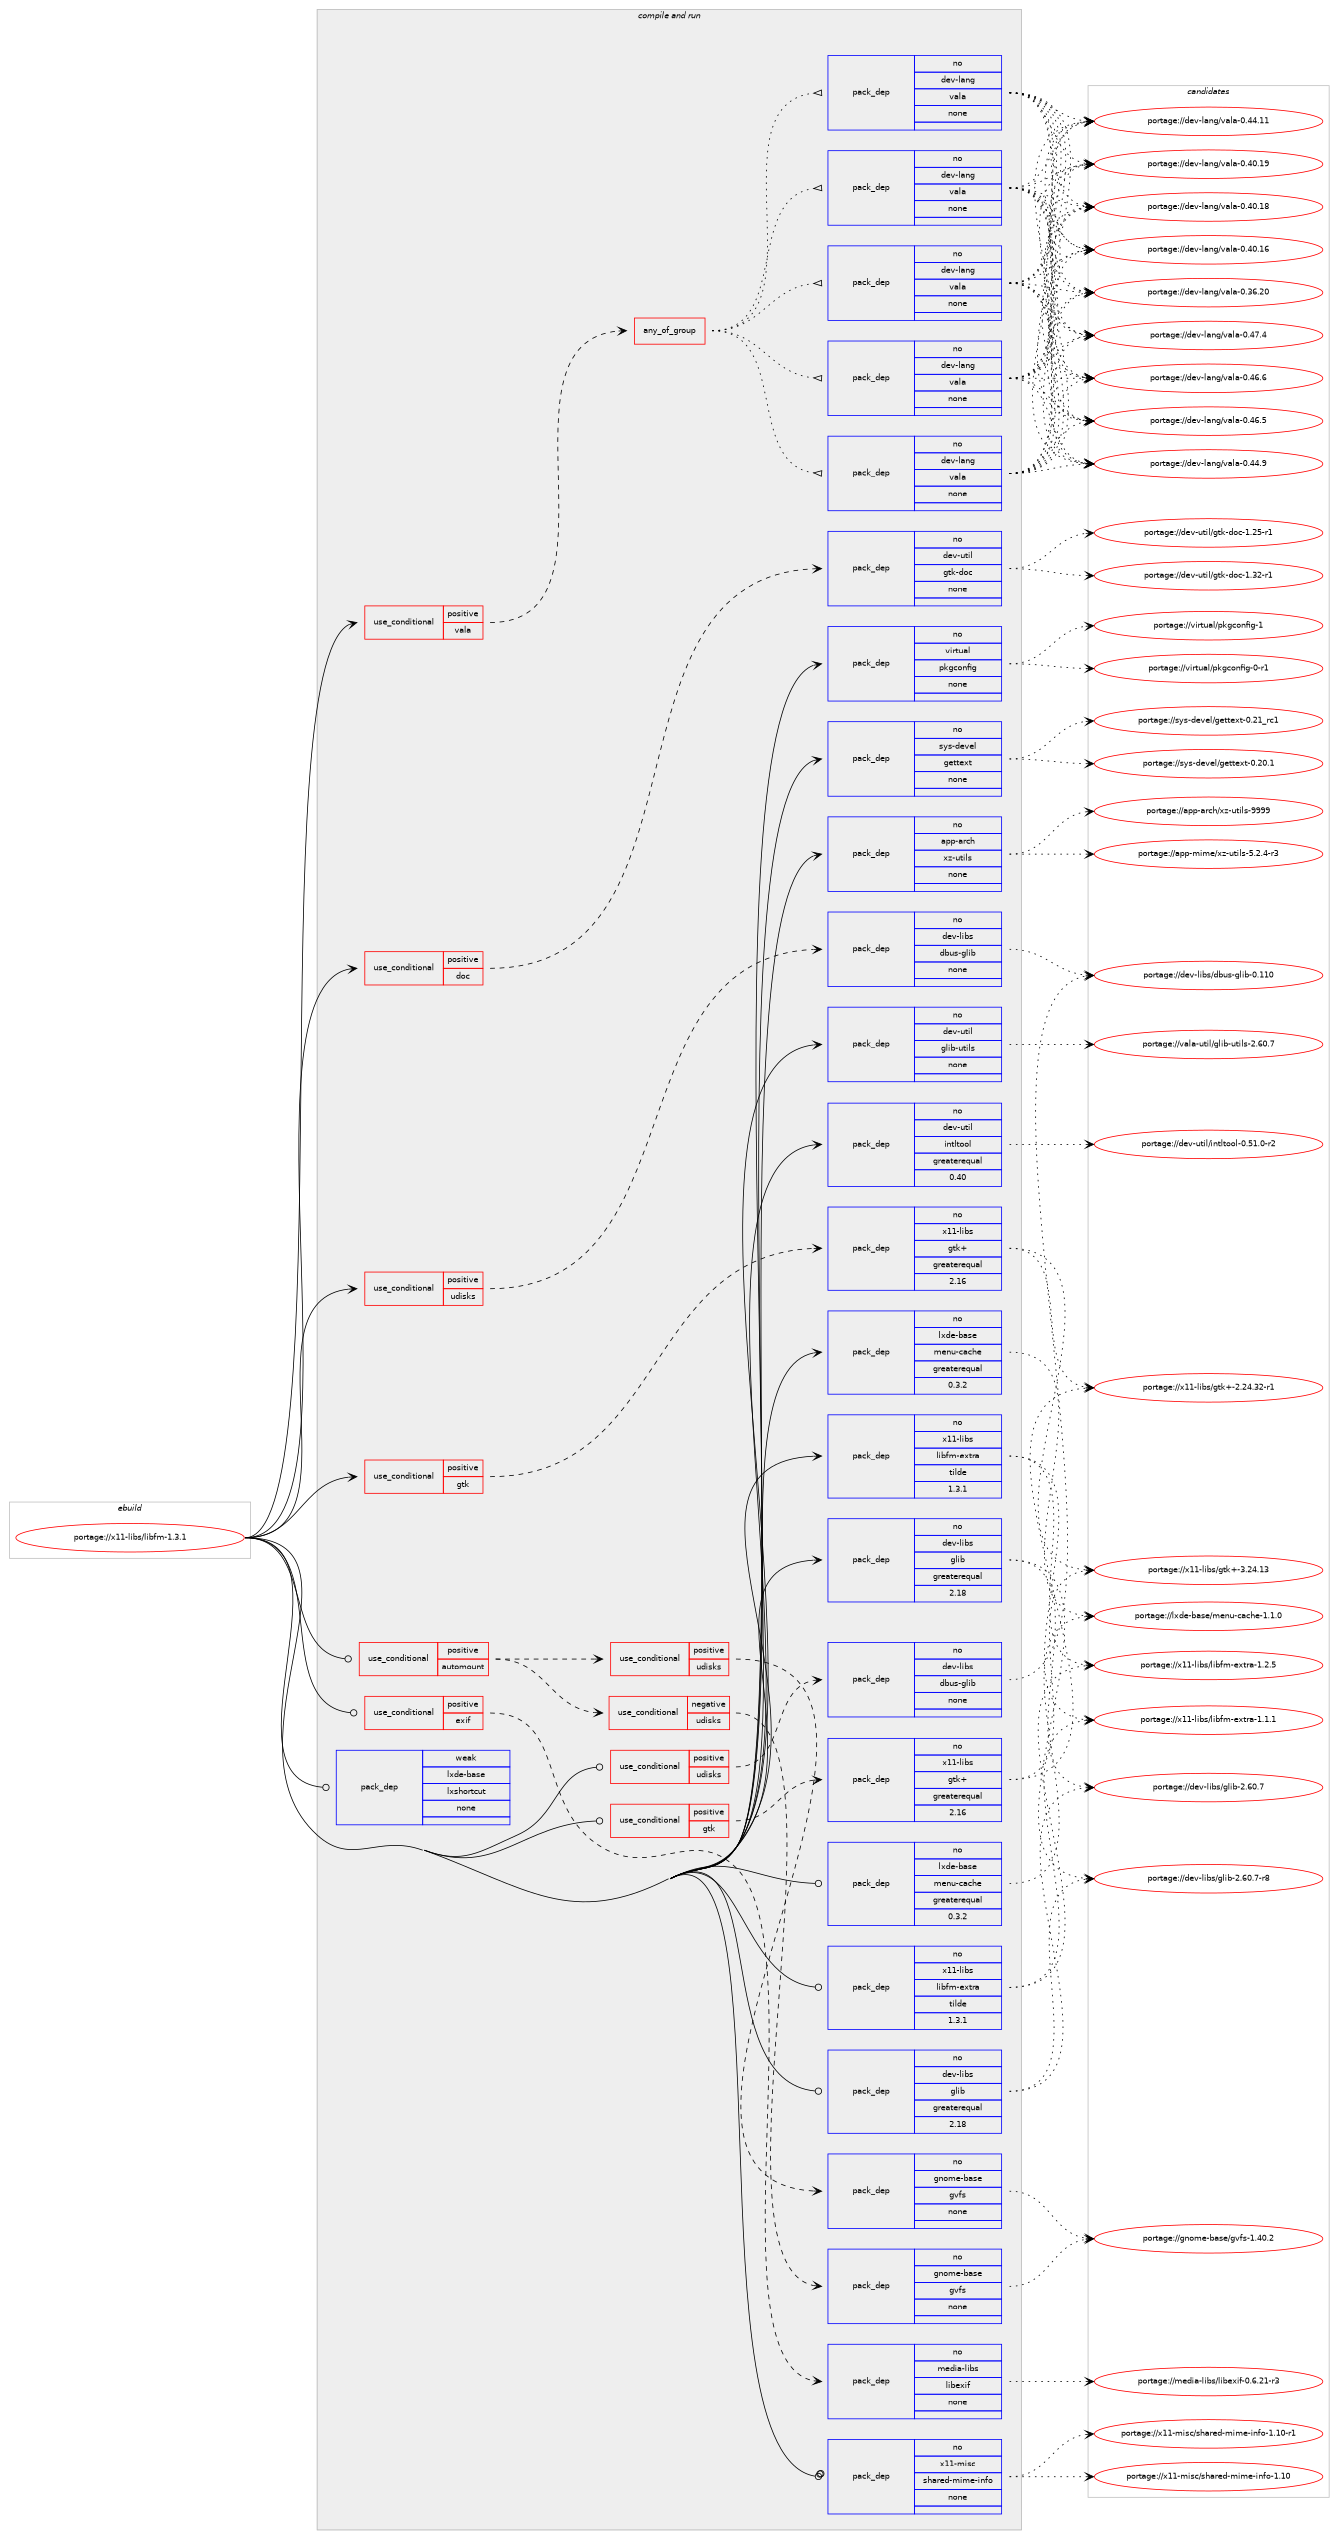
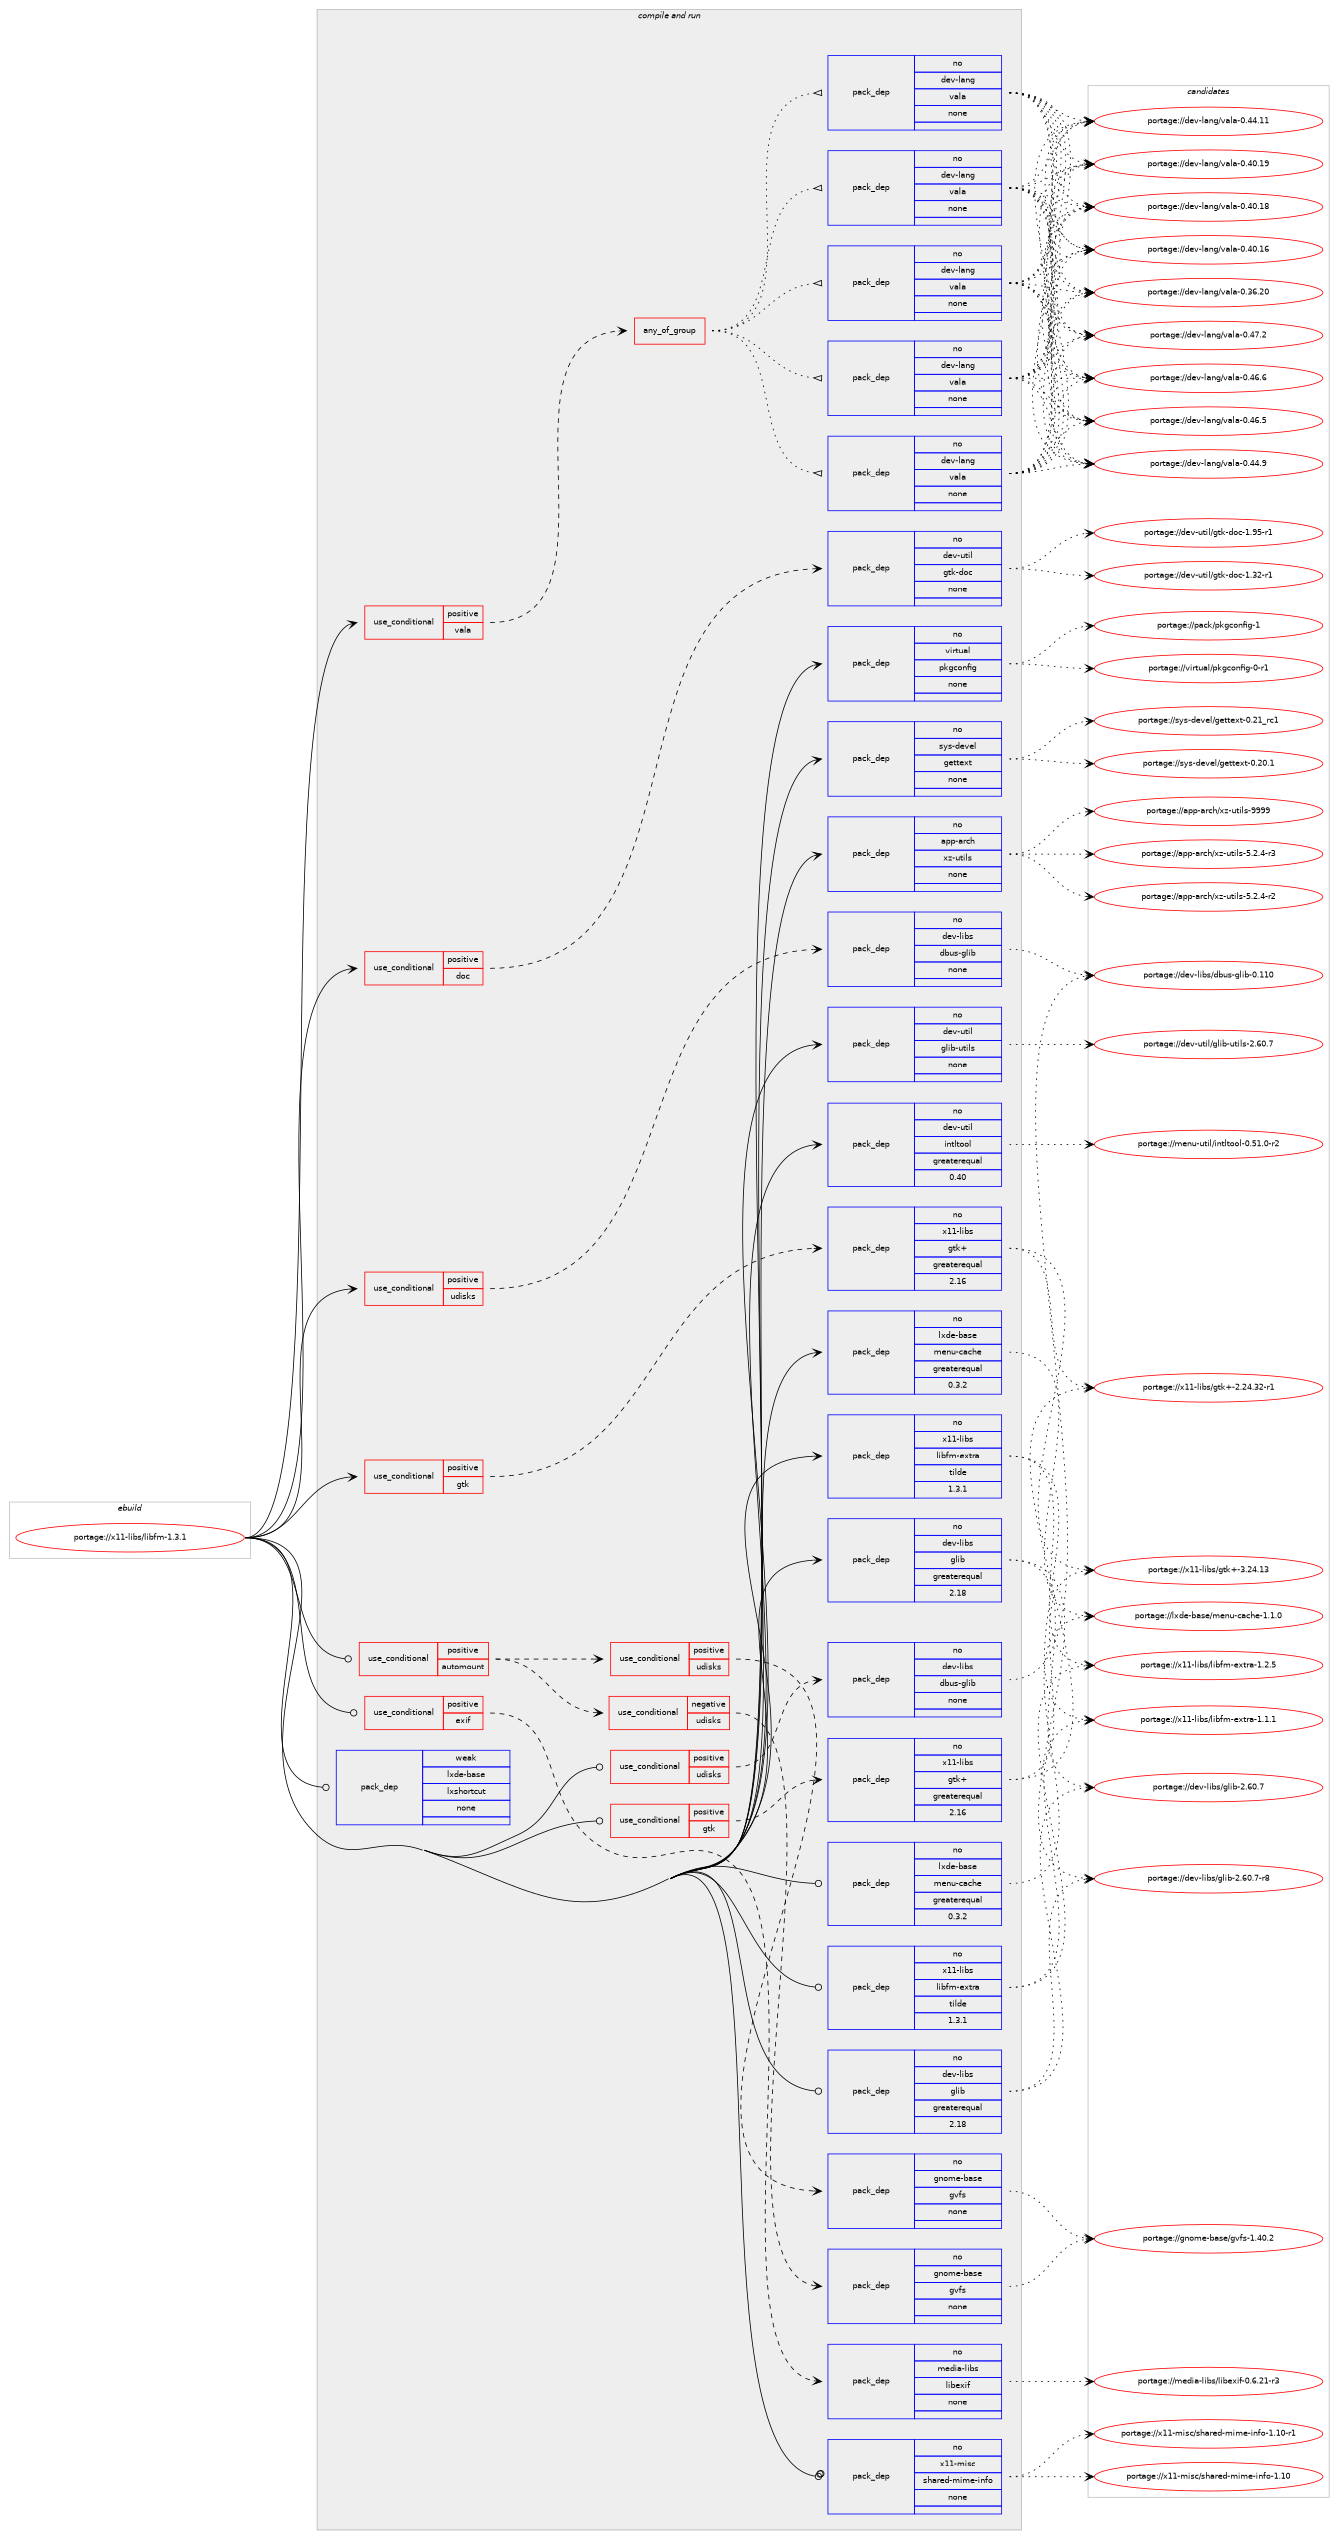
node "portage://dev-lang/vala-0.47.4": label "portage://dev-lang/vala-0.47.4" -> "portage://dev-lang/vala-0.47.2"
node "portage://dev-util/gtk-doc-1.25-r1": label "portage://dev-util/gtk-doc-1.25-r1" -> "portage://dev-util/gtk-doc-1.95-r1"
node "portage://virtual/pkgconfig-1": label "portage://virtual/pkgconfig-1" -> "portage://pack/pkgconfig-1"
node "portage://app-mime/xz-utils-5.2.4-r3": label "portage://app-mime/xz-utils-5.2.4-r3" -> "portage://app-arch/xz-utils-5.2.4-r3"
node "portage://app-arch/xz-utils-5.2.4-r2": added
node "portage://vala-util/glib-utils-2.60.7": label "portage://vala-util/glib-utils-2.60.7" -> "portage://dev-util/glib-utils-2.60.7"
node "portage://dev-util/intltool-0.51.0-r2": label "portage://dev-util/intltool-0.51.0-r2" -> "portage://menu-util/intltool-0.51.0-r2"
